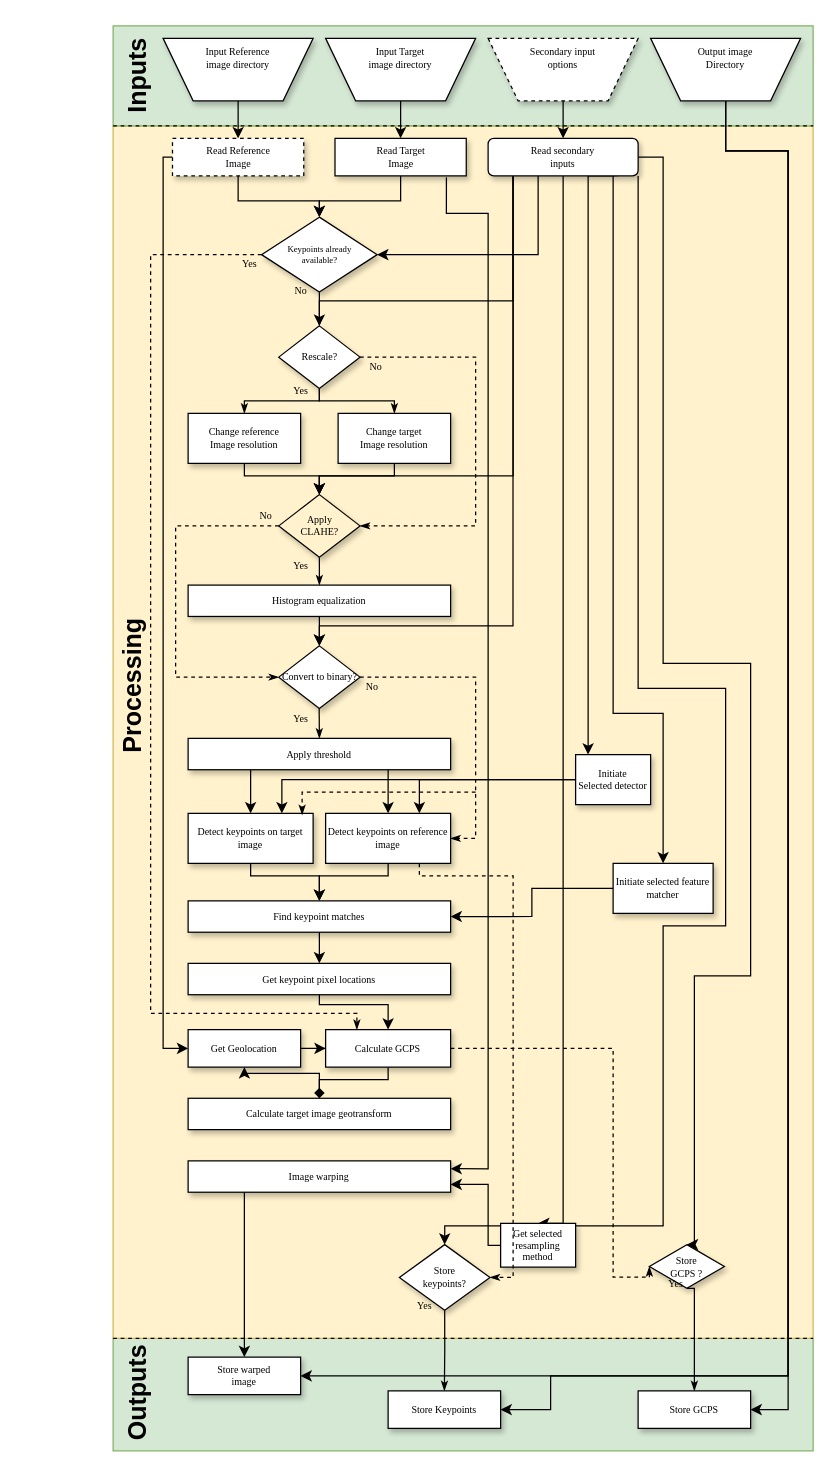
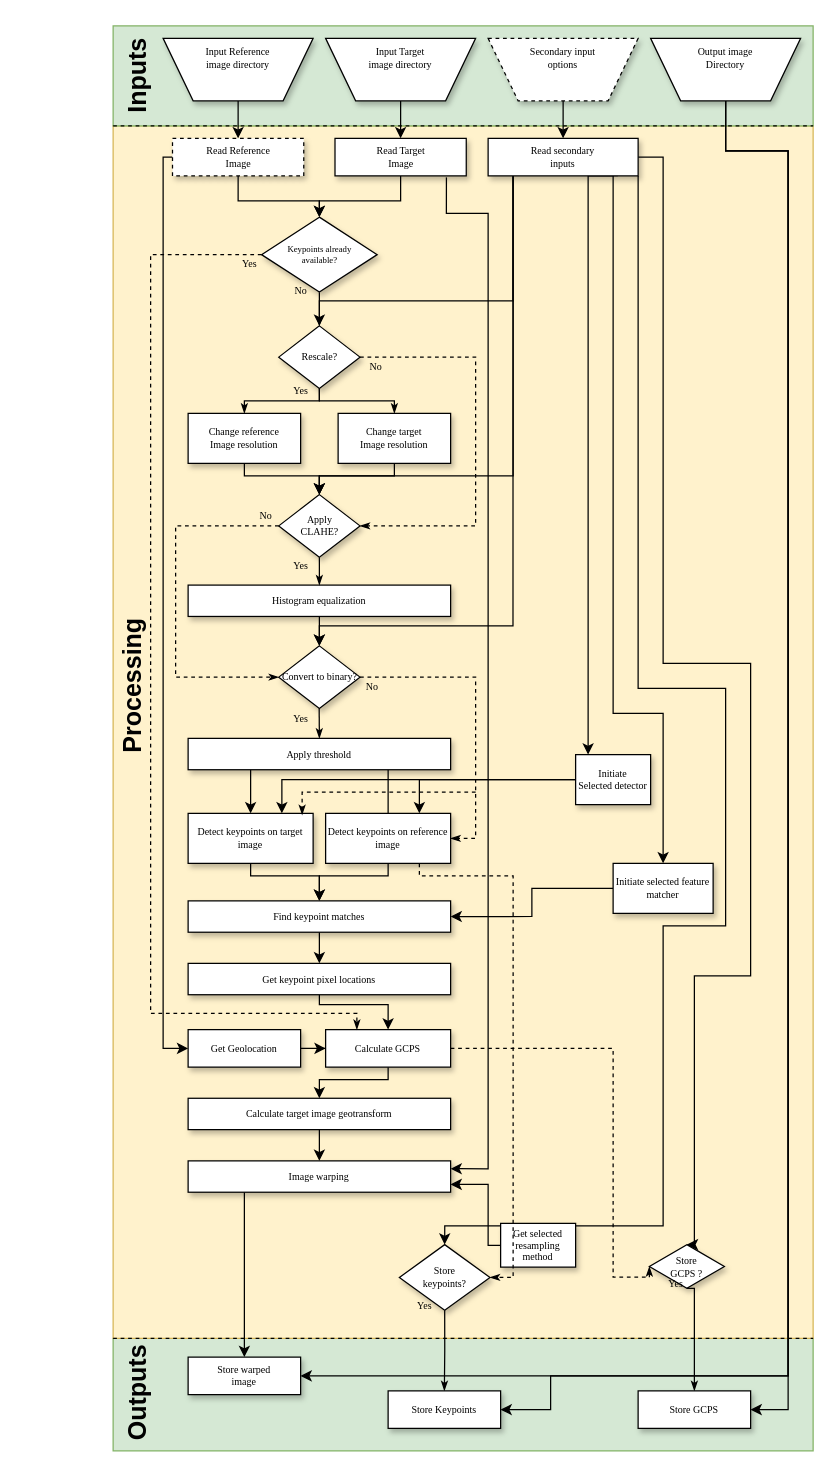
node "Read secondary inputs": shape rounded rectangle -> rectangle
edge "Read secondary inputs" -> "Keypoints already available?": removed
node "Apply CLAHE?": fillcolor #fff2cc -> #ffffff
edge "Read secondary inputs" -> "Get selected resampling method": removed
edge "Apply threshold" -> "Detect keypoints on reference image": arrowhead classic -> none
edge "Calculate target image geotransform" -> "Get Geolocation": now "Calculate target image geotransform" -> "Image warping"
edge "Calculate GCPS" -> "Calculate target image geotransform": arrowhead diamond -> classic
